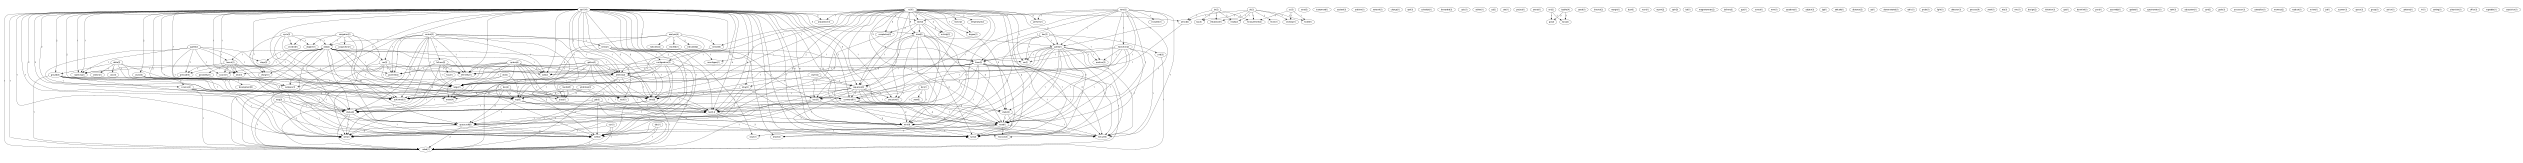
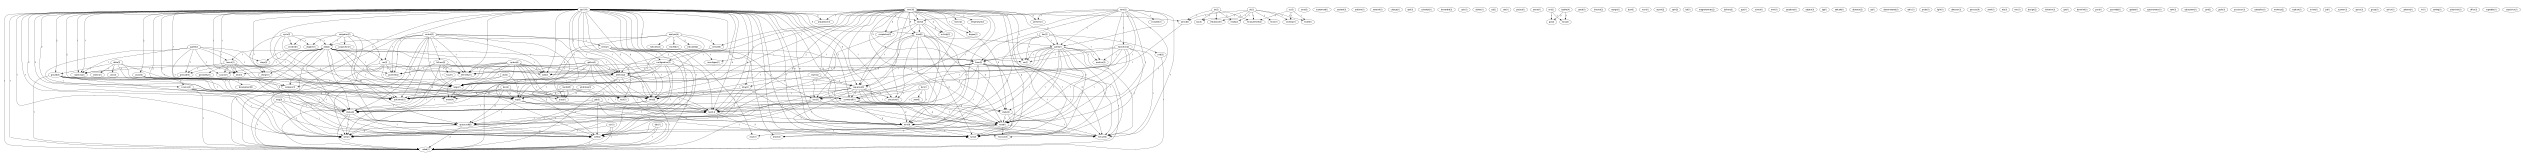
node "rra(10)": label "rra(10)" -> "mmr(10)"
